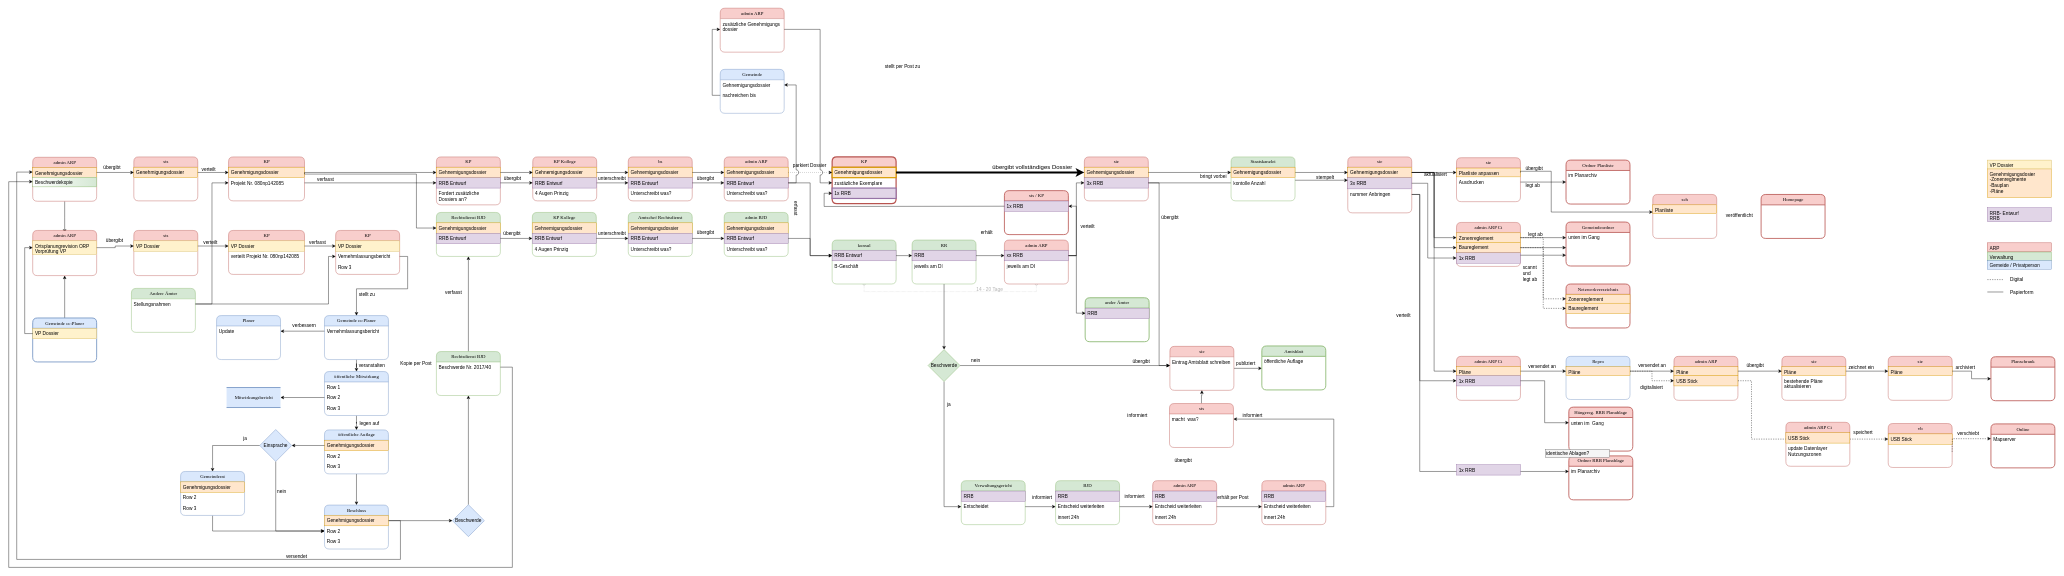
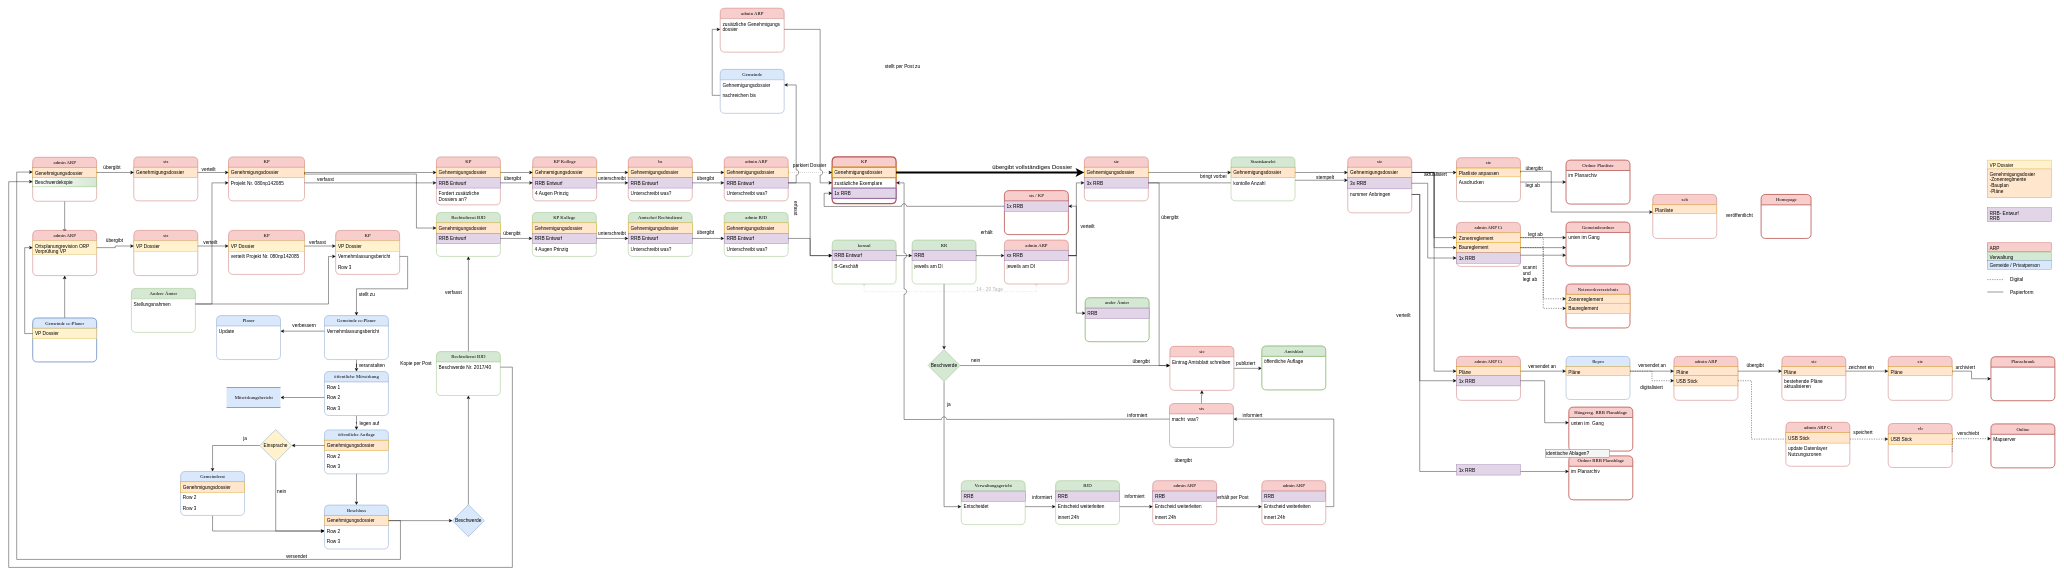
edge "macht was?" -> "zustäzliche Exemplare": added
node "Homepage": size 64x44 -> 50x44
node "Einsprache": fillcolor #dae8fc -> #fff2cc
